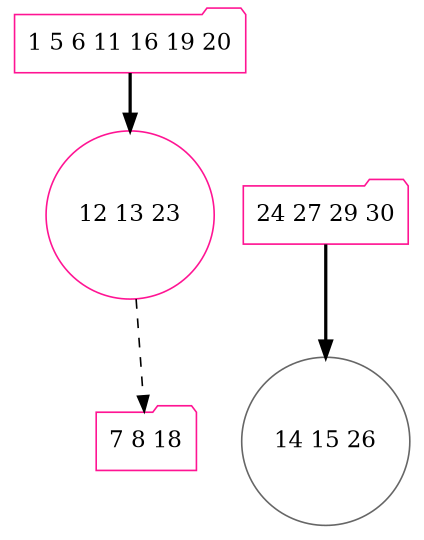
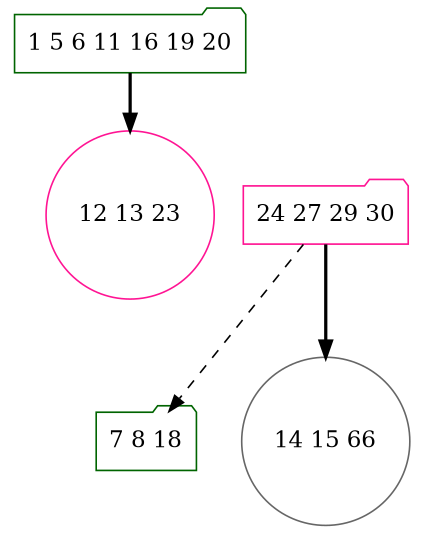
node "1 5 6 11 16 19 20": color deeppink -> darkgreen
edge "12 13 23" -> "7 8 18": now "24 27 29 30" -> "7 8 18"
node "7 8 18": color deeppink -> darkgreen
node "14 15 26": label "14 15 26" -> "14 15 66"
